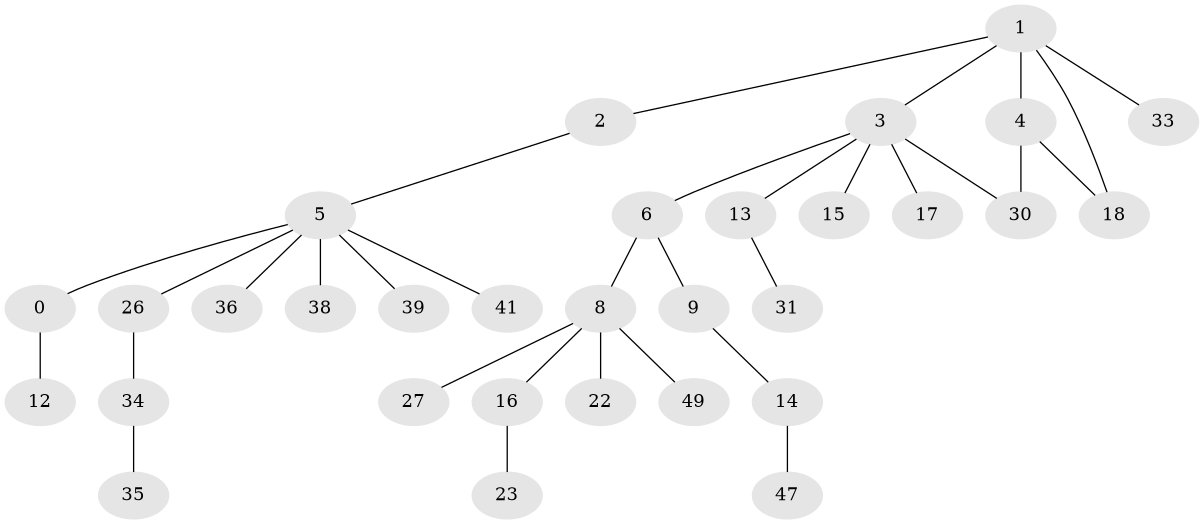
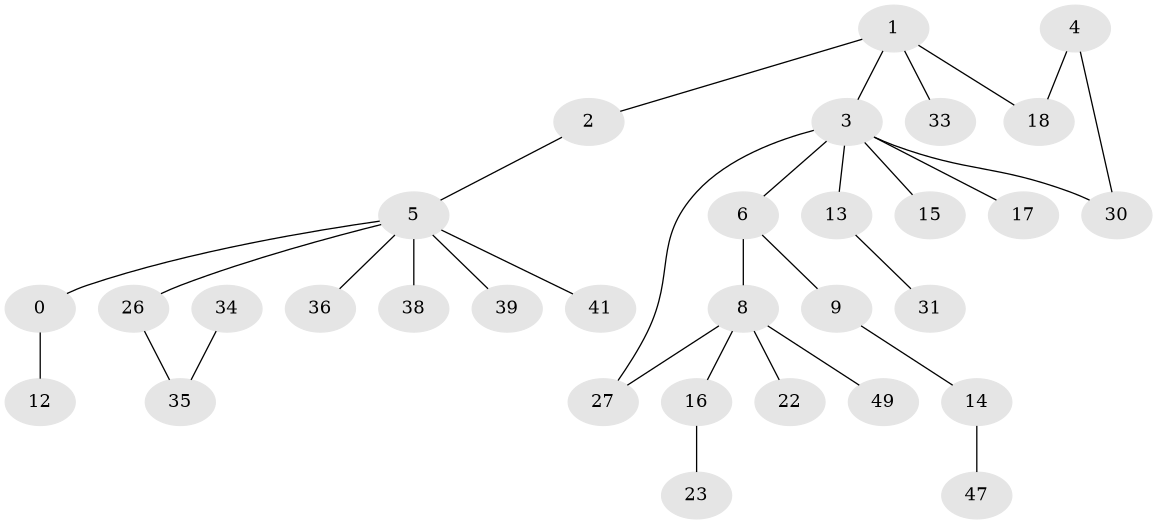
edge "1" -- "4": removed
edge "3" -- "27": added
edge "26" -- "34": now "26" -- "35"
